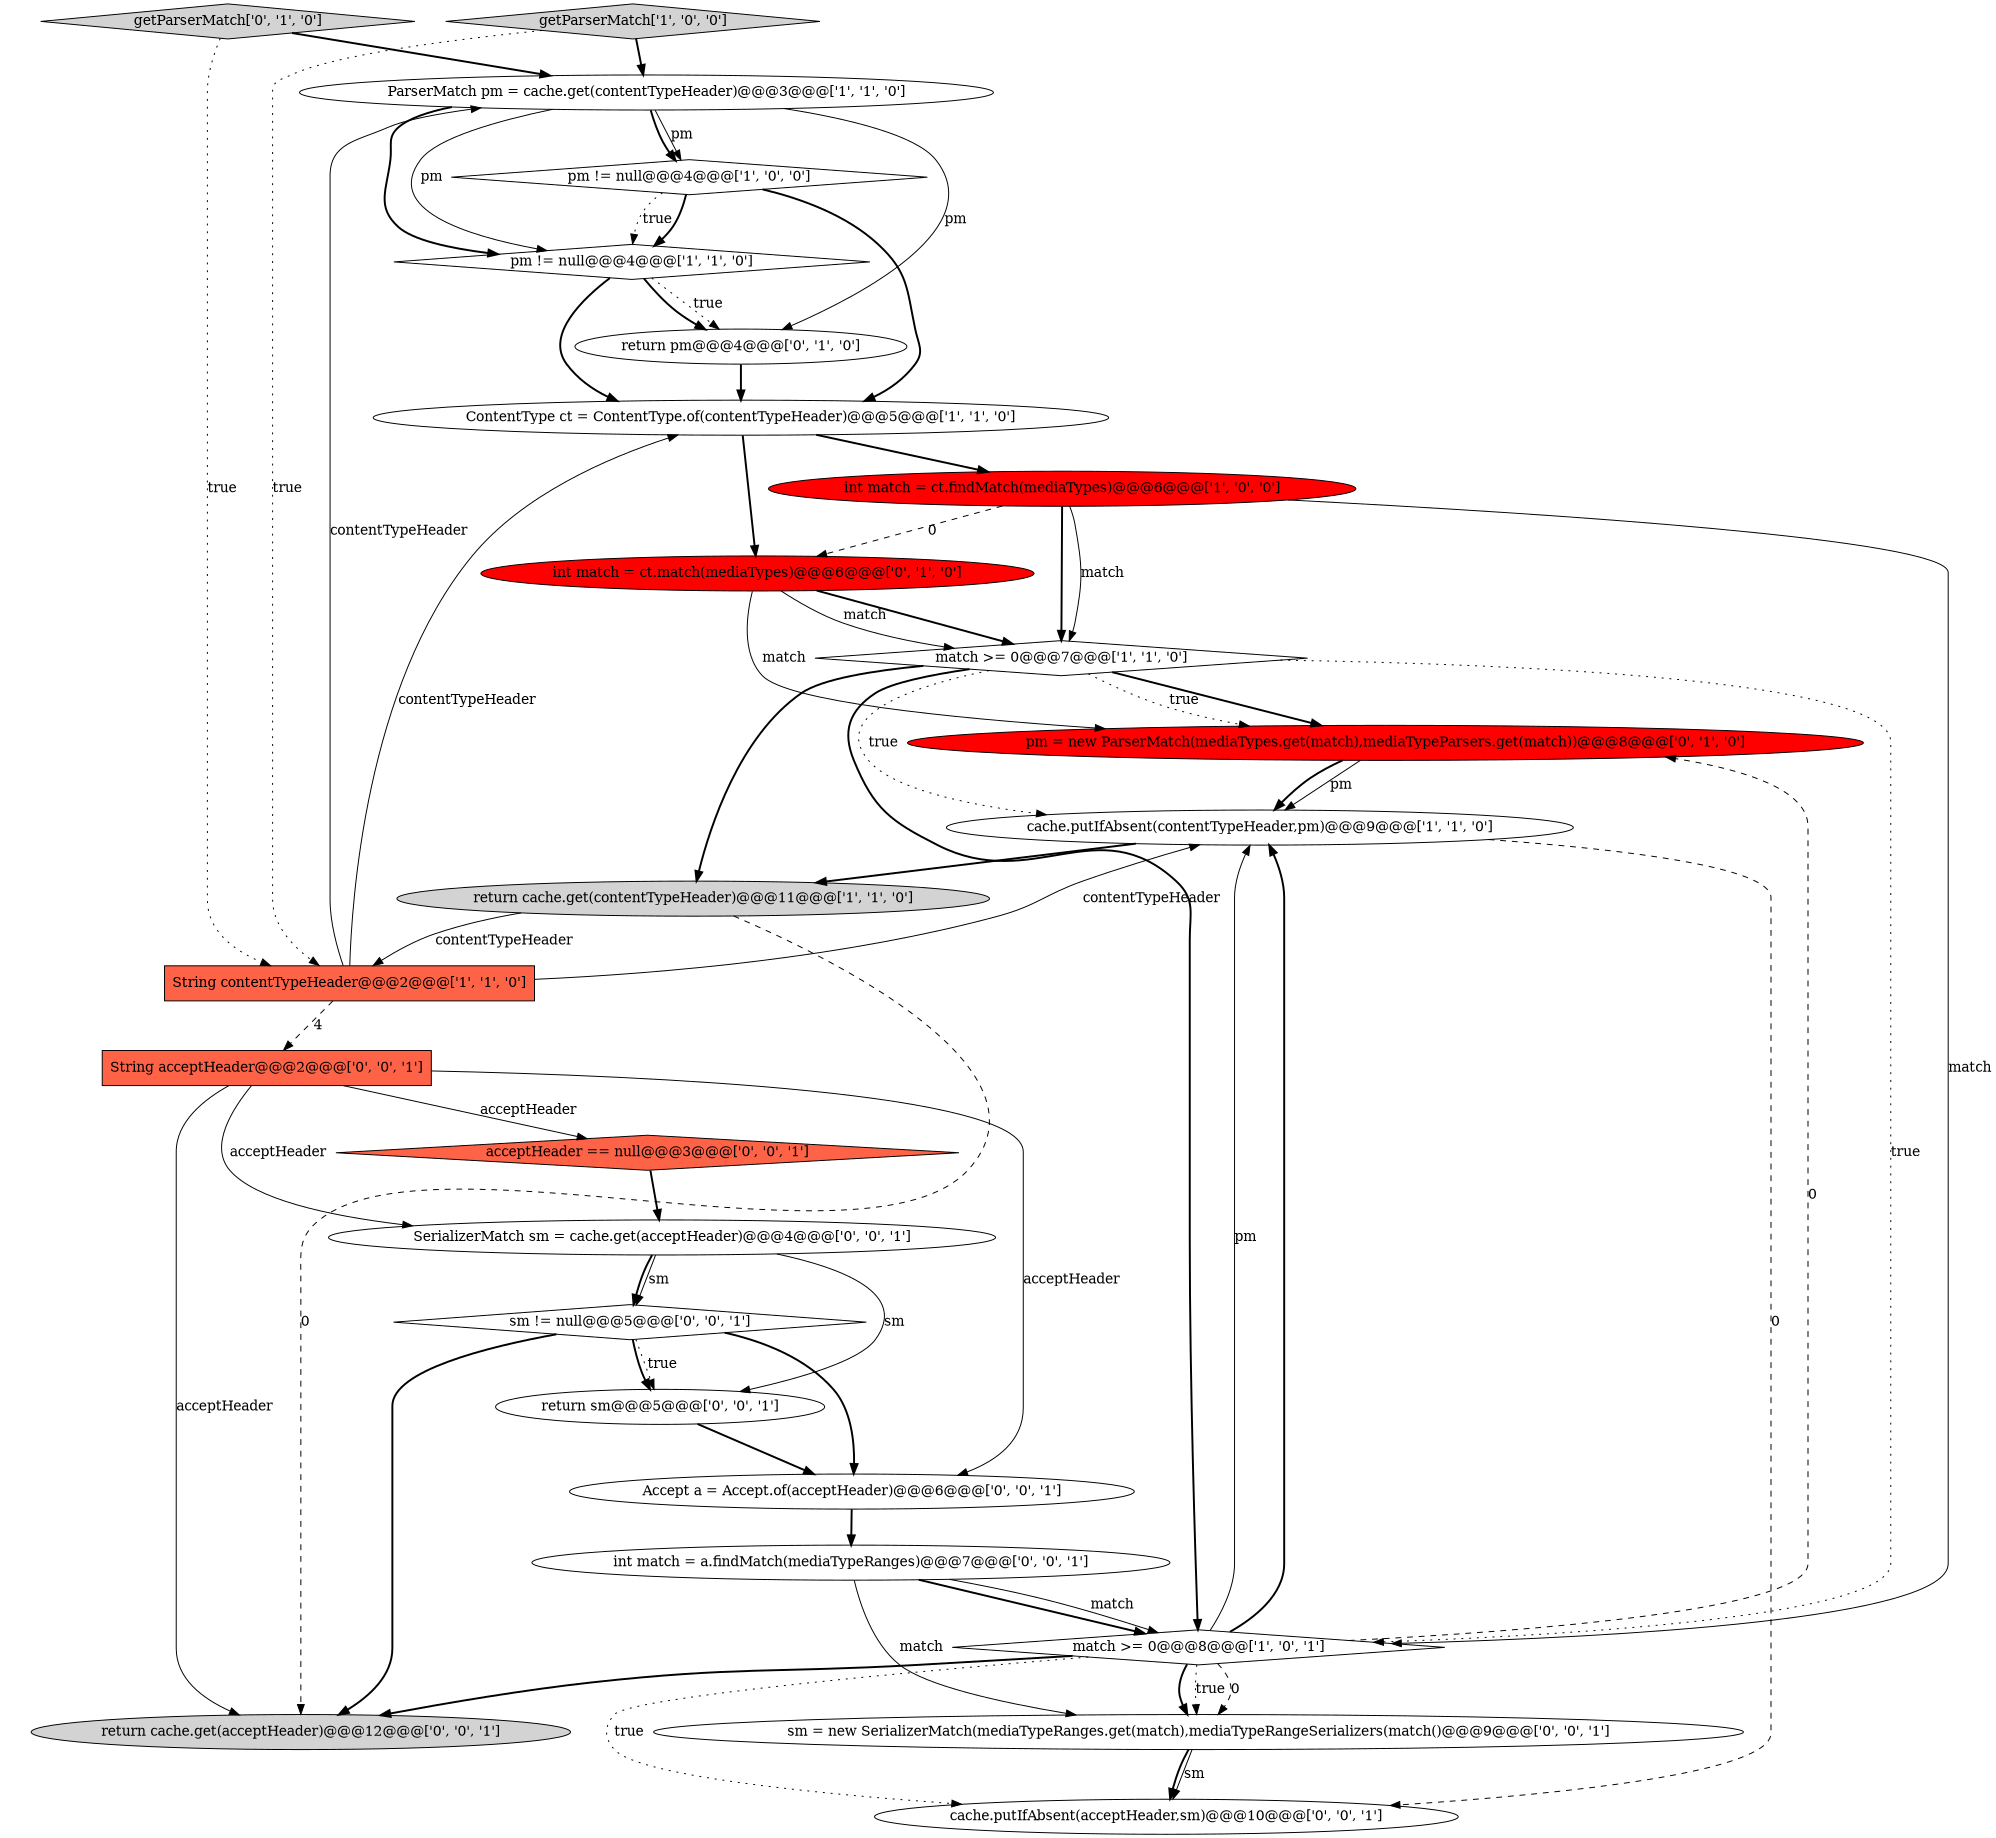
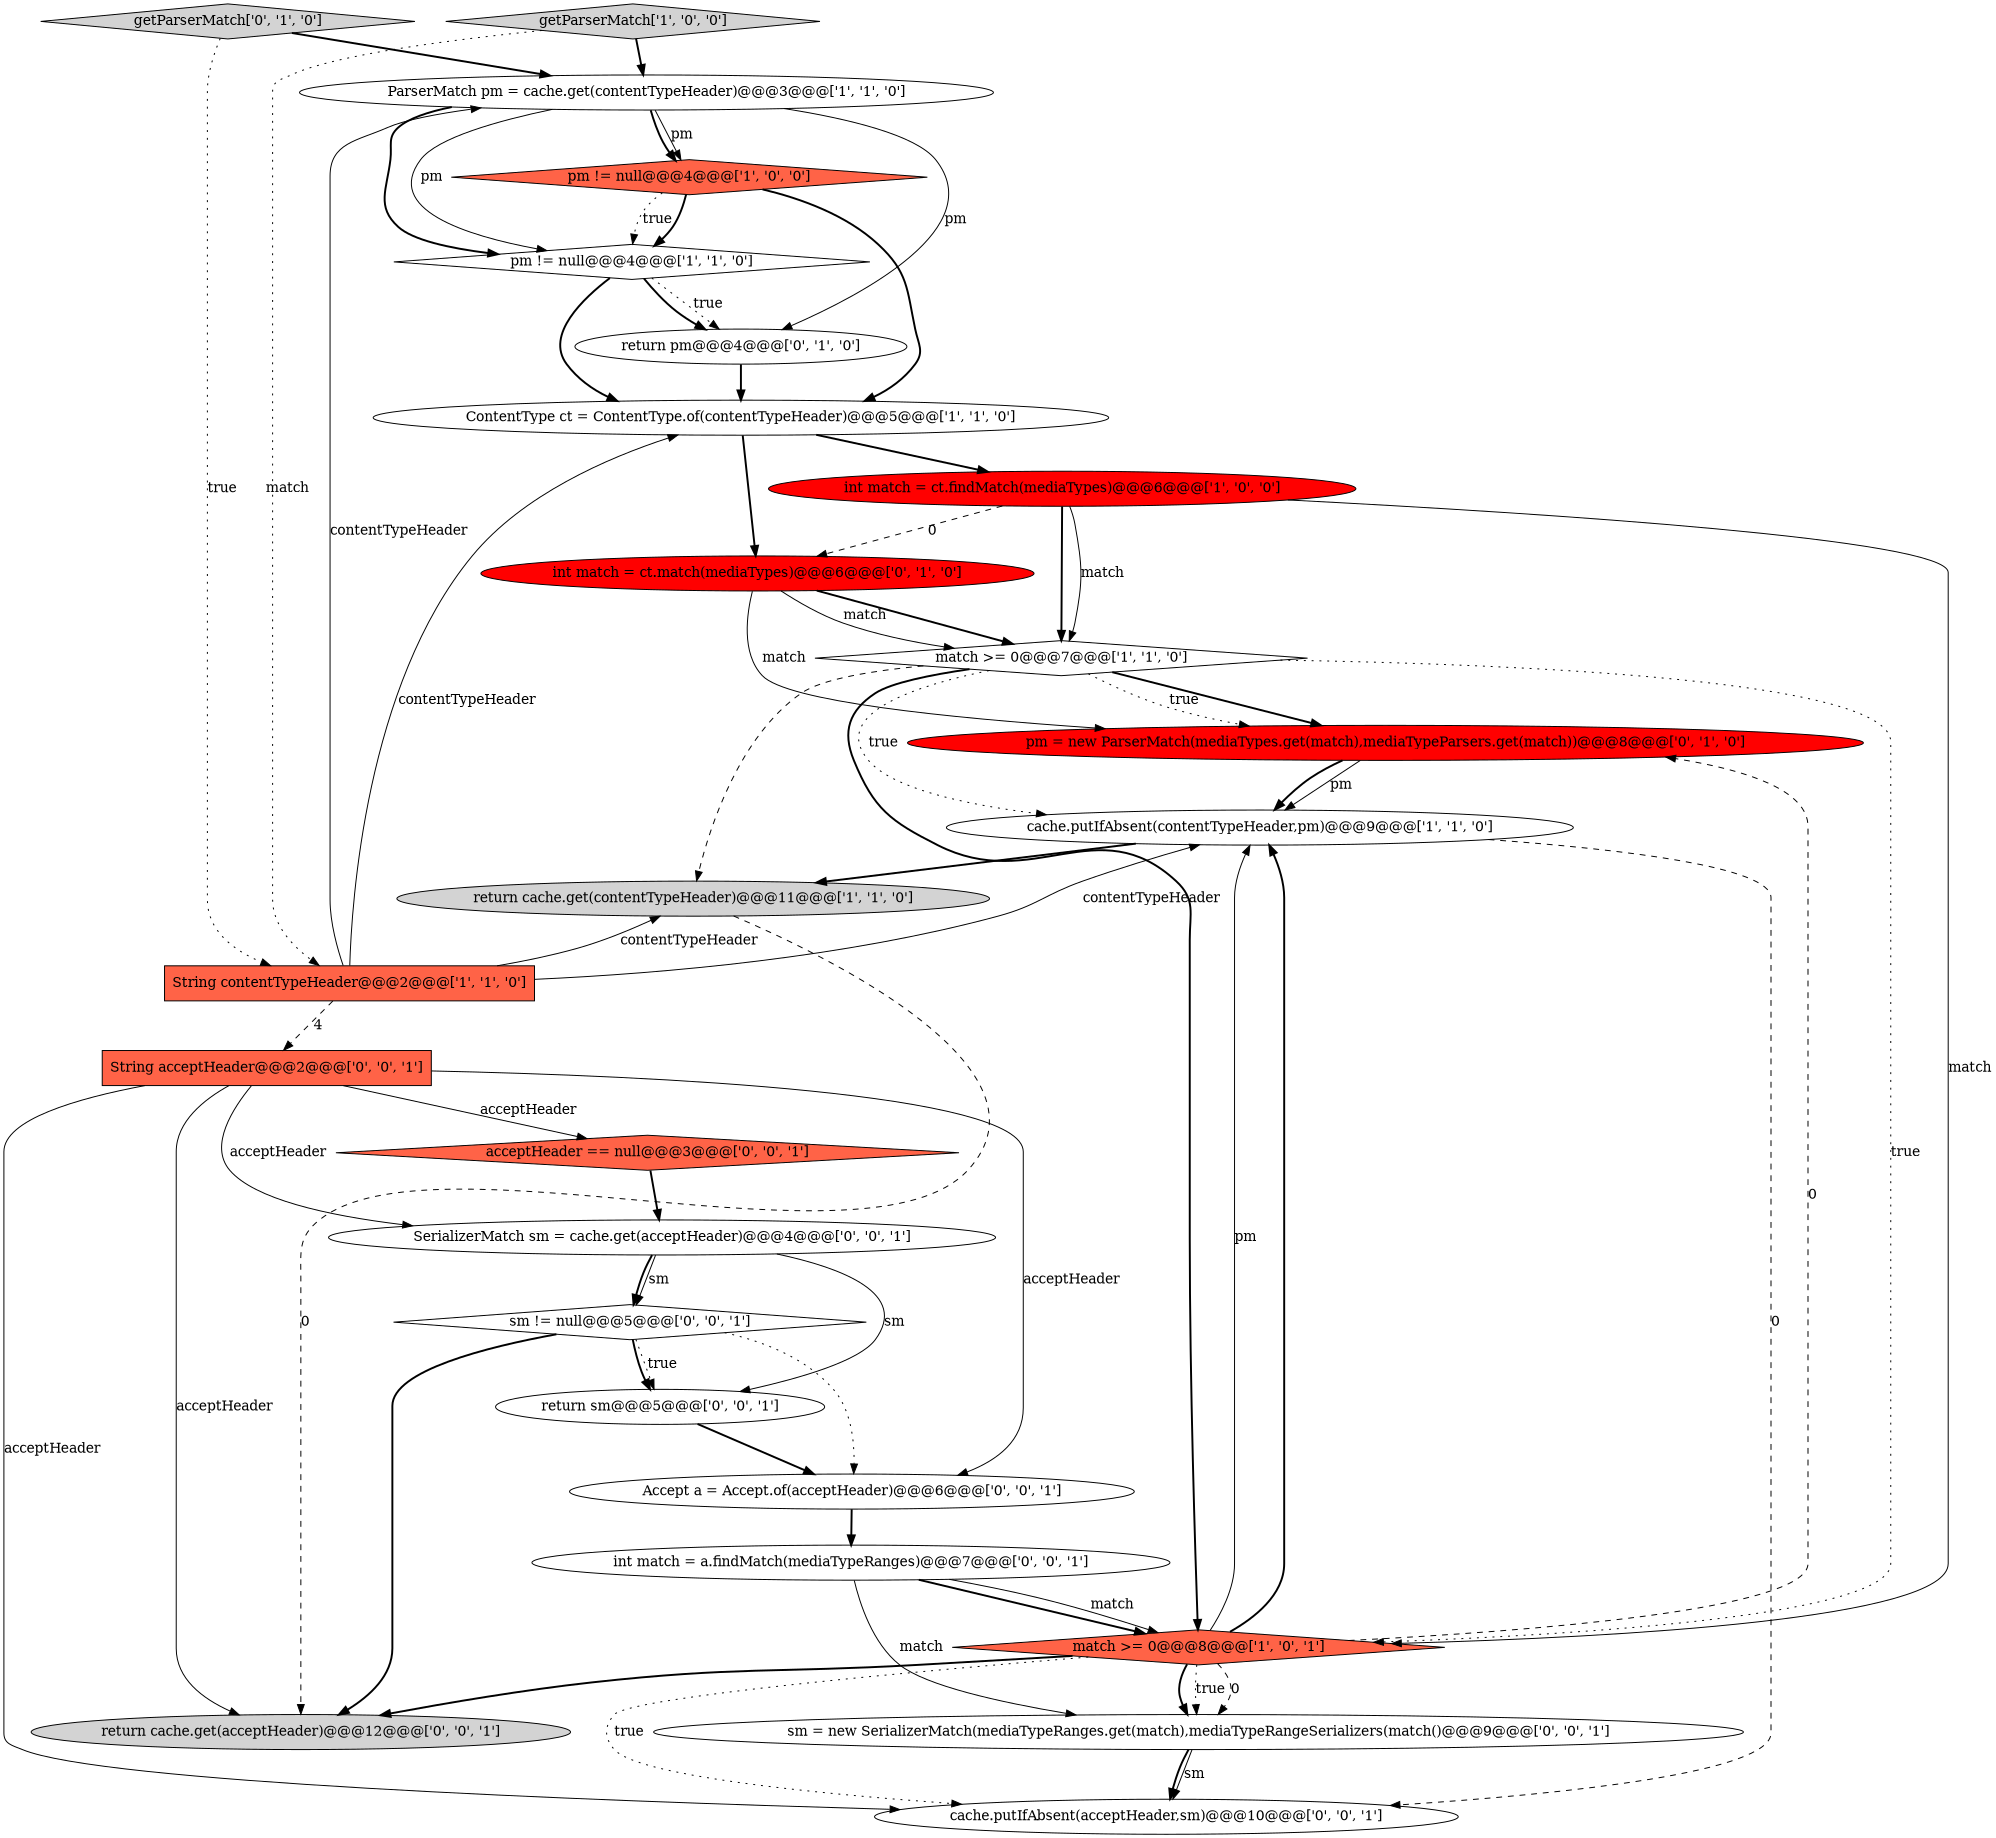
node "pm != null@@@4@@@['1', '0', '0']": fillcolor white -> tomato
edge "getParserMatch['1', '0', '0']" -> "String contentTypeHeader@@@2@@@['1', '1', '0']": label "true" -> "match"
edge "match >= 0@@@7@@@['1', '1', '0']" -> "return cache.get(contentTypeHeader)@@@11@@@['1', '1', '0']": style bold -> dashed
edge "return cache.get(contentTypeHeader)@@@11@@@['1', '1', '0']" -> "String contentTypeHeader@@@2@@@['1', '1', '0']": reversed
edge "sm != null@@@5@@@['0', '0', '1']" -> "Accept a = Accept.of(acceptHeader)@@@6@@@['0', '0', '1']": style bold -> dotted
node "match >= 0@@@8@@@['1', '0', '1']": fillcolor white -> tomato
edge "String acceptHeader@@@2@@@['0', '0', '1']" -> "cache.putIfAbsent(acceptHeader,sm)@@@10@@@['0', '0', '1']": added, label "acceptHeader"
